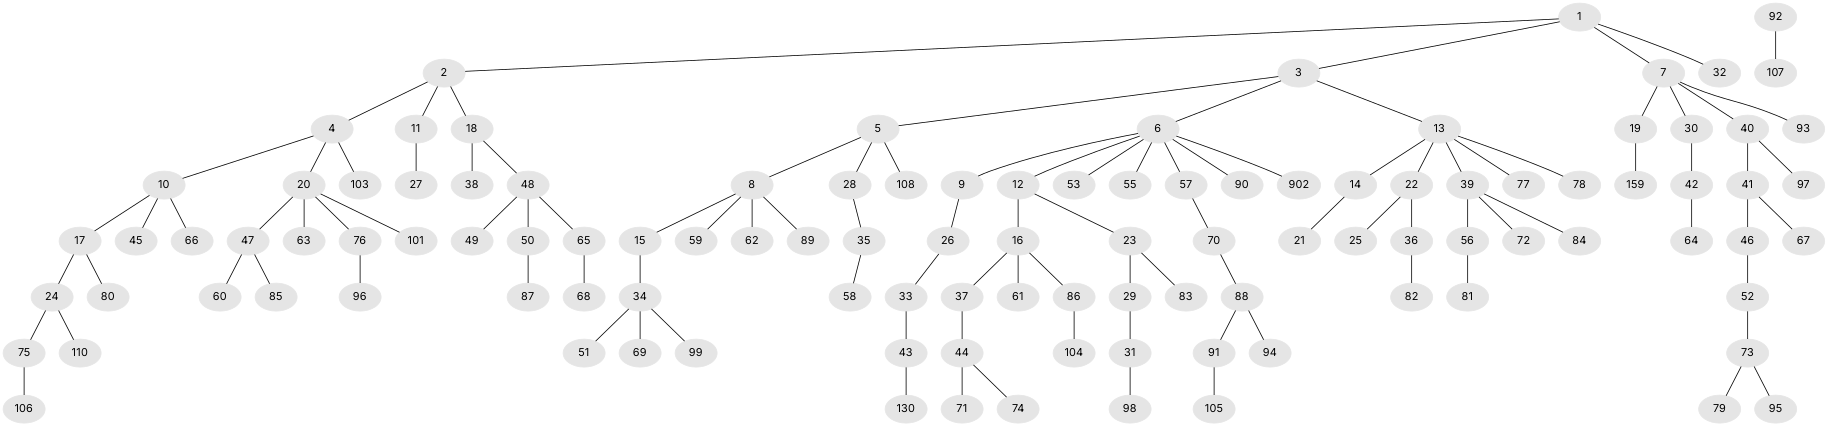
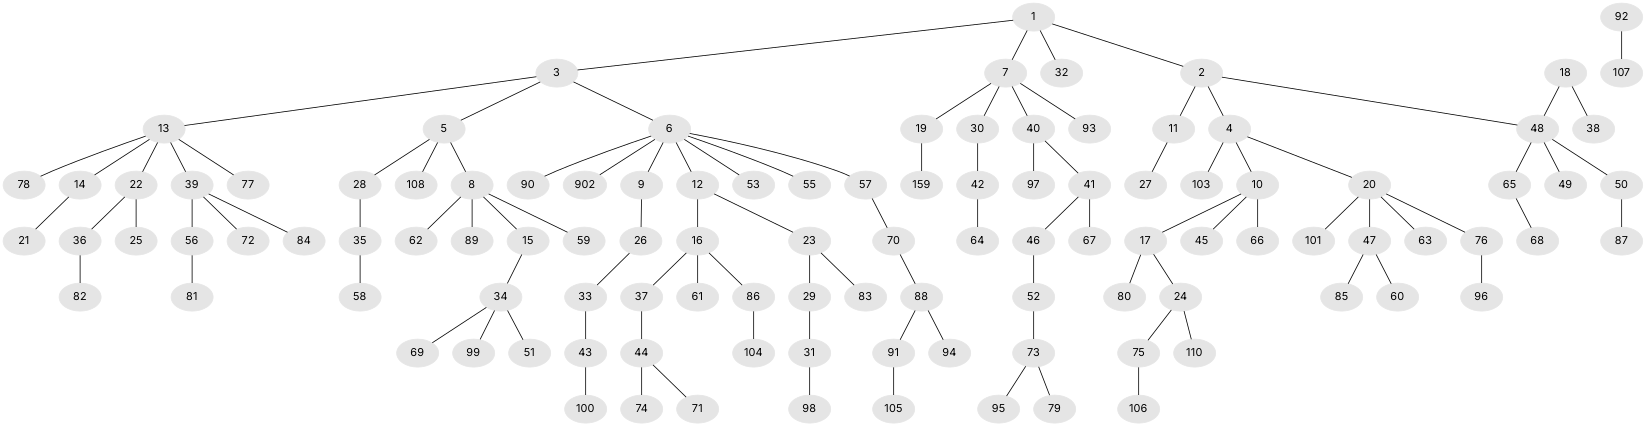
edge "2" -- "18": now "2" -- "48"
node "130": label "130" -> "100"
